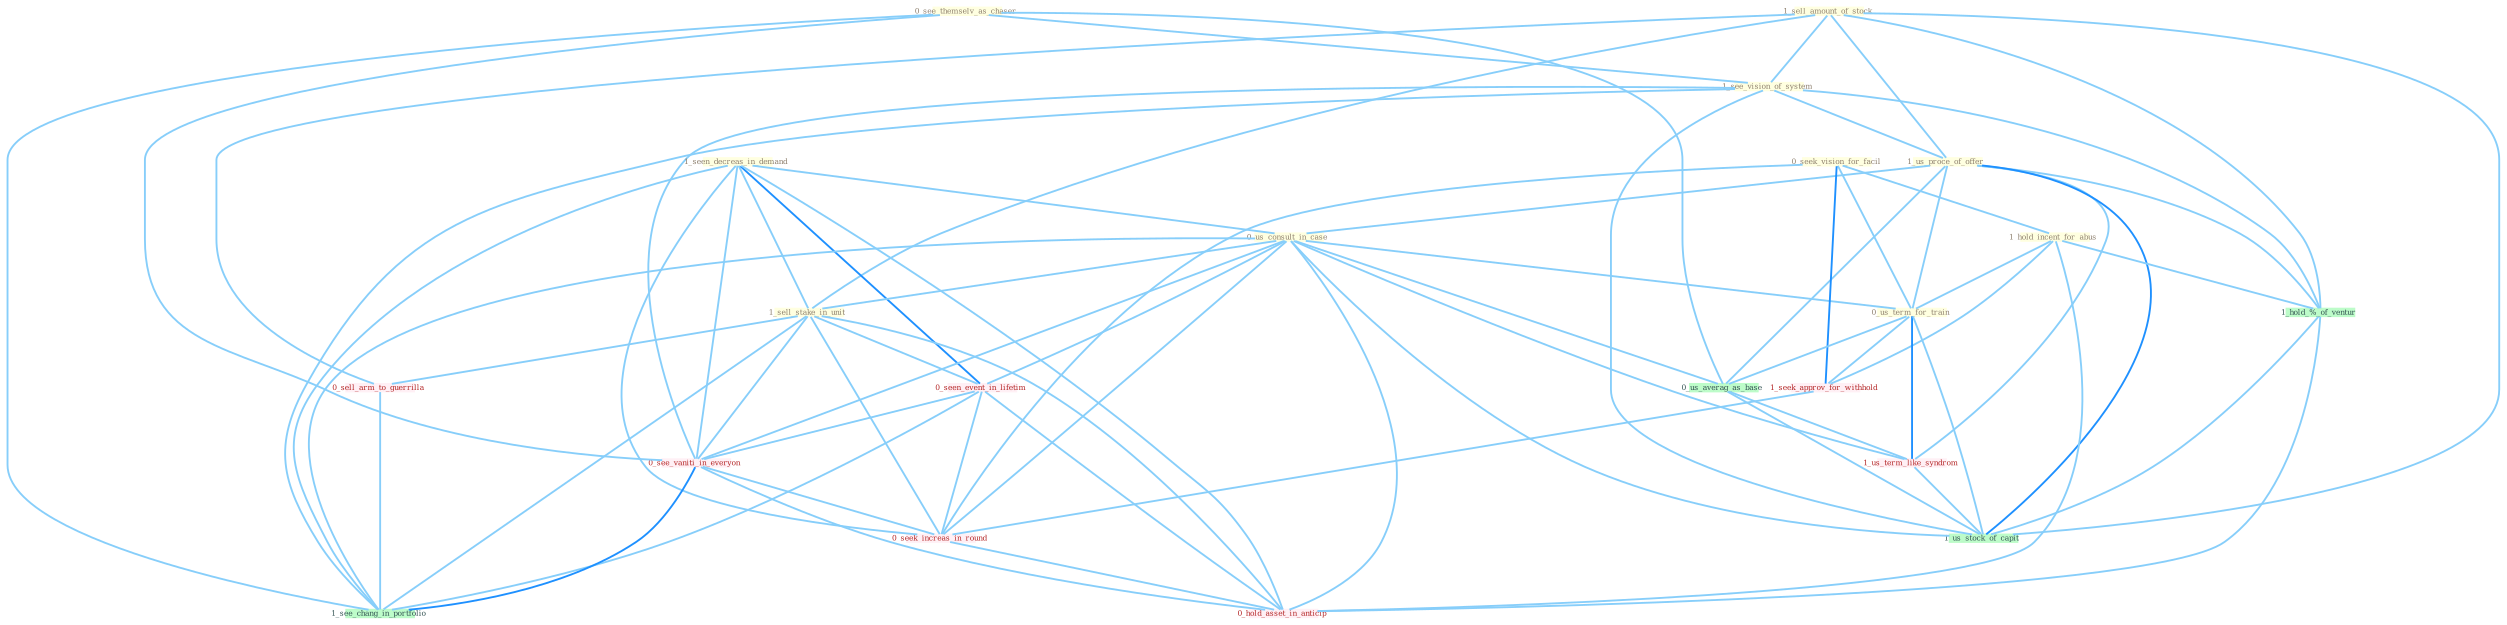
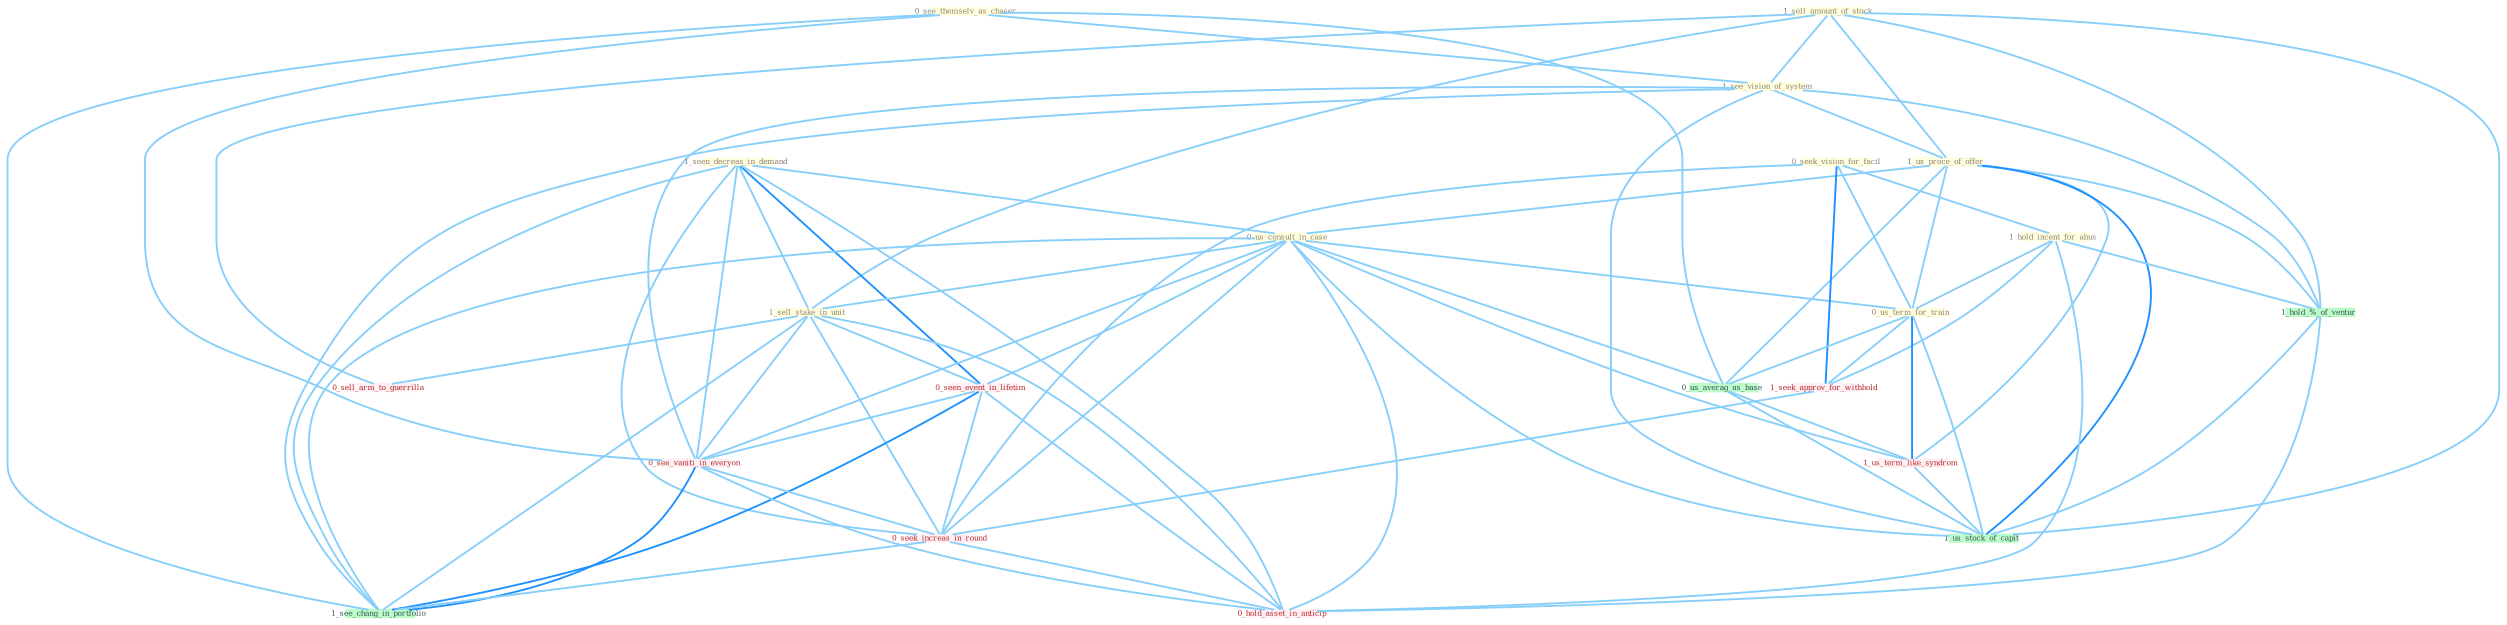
edge "0_sell_arm_to_guerrilla" -- "1_see_chang_in_portfolio": now "0_seek_increas_in_round" -- "1_see_chang_in_portfolio"
edge "0_seen_event_in_lifetim" -- "1_see_chang_in_portfolio": color #87cefa -> #1e90ff
